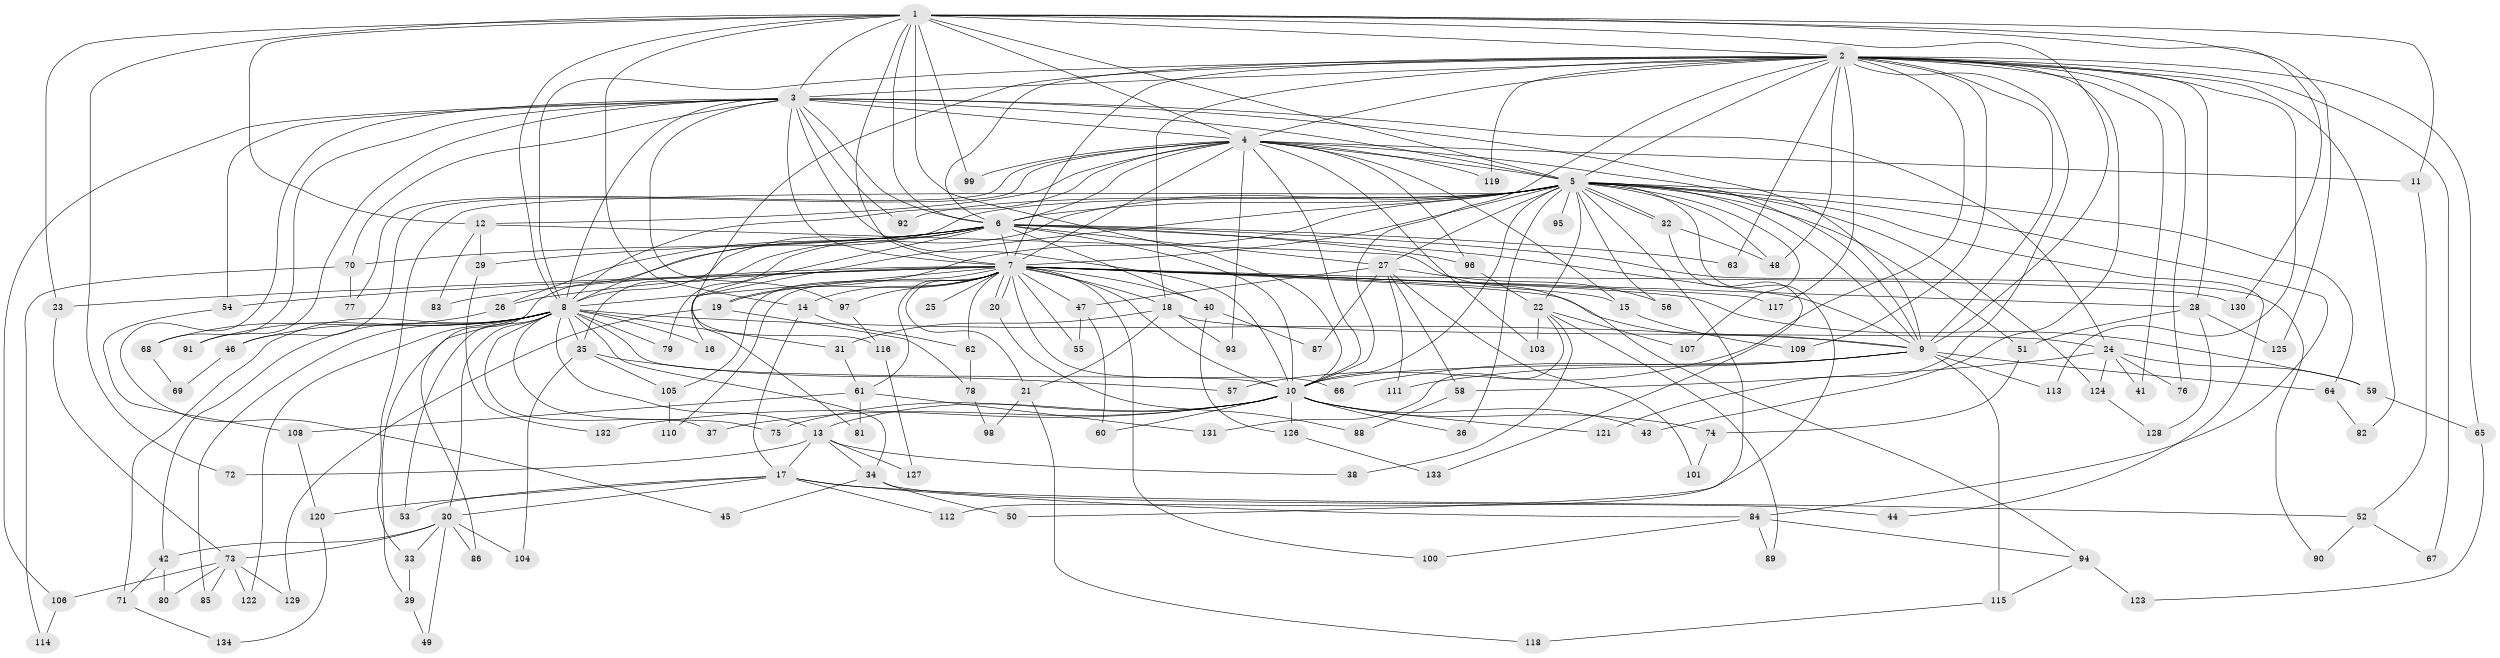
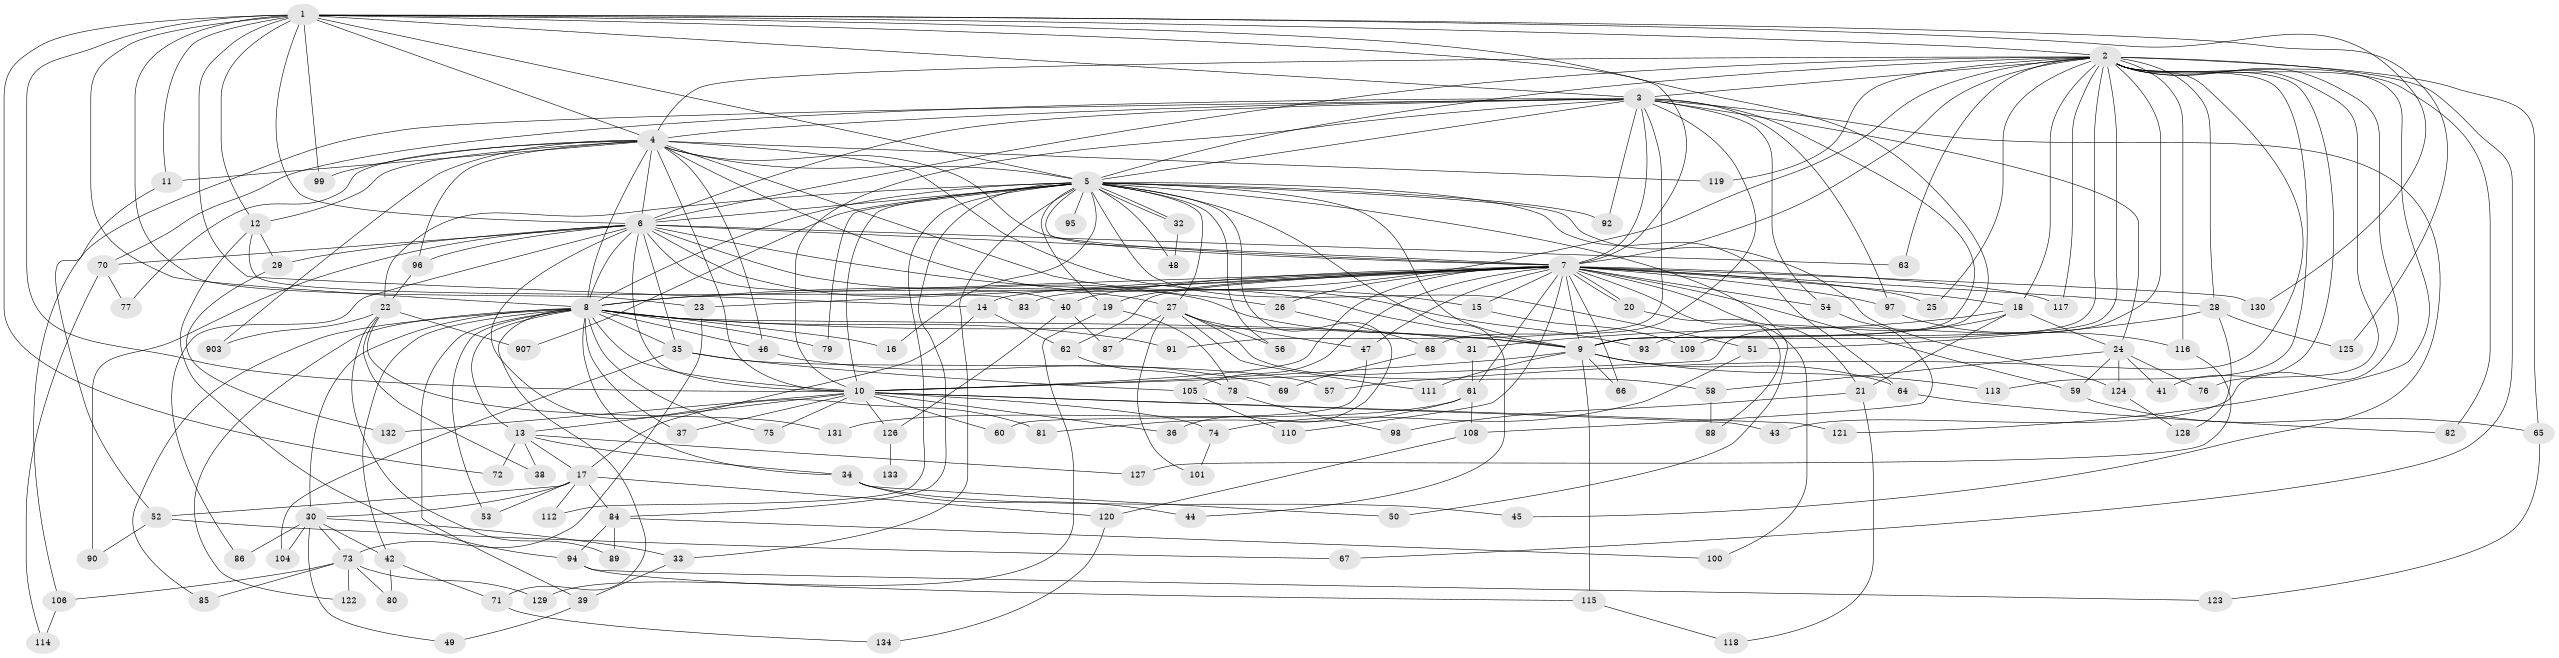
edge "3" -- "8": removed
edge "2" -- "48": now "2" -- "25"
node "55": removed
node "103": label "103" -> "903"
node "107": label "107" -> "907"
edge "32" -- "133": removed
